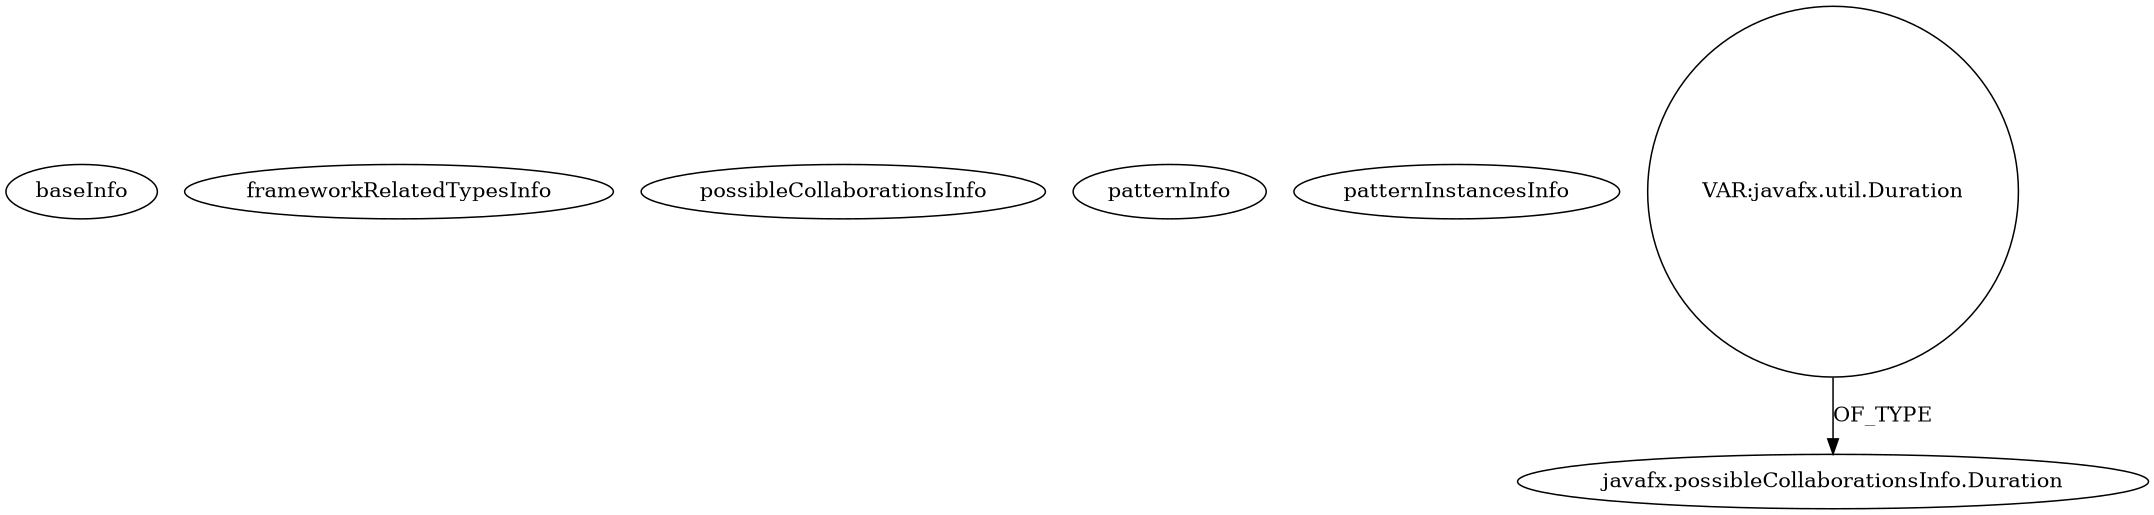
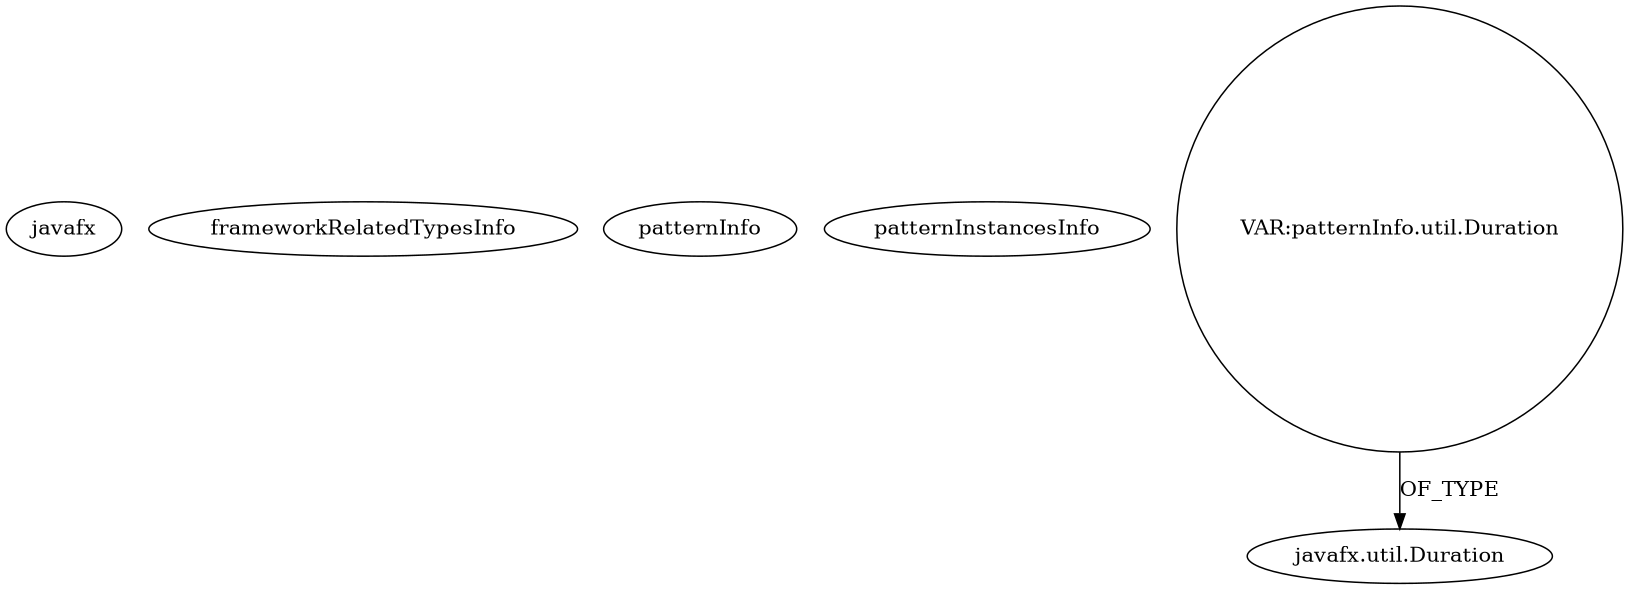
node "baseInfo": label "baseInfo" -> "javafx"
node "possibleCollaborationsInfo": removed
node "VAR:javafx.util.Duration": label "VAR:javafx.util.Duration" -> "VAR:patternInfo.util.Duration"
node "javafx.possibleCollaborationsInfo.Duration": label "javafx.possibleCollaborationsInfo.Duration" -> "javafx.util.Duration"
